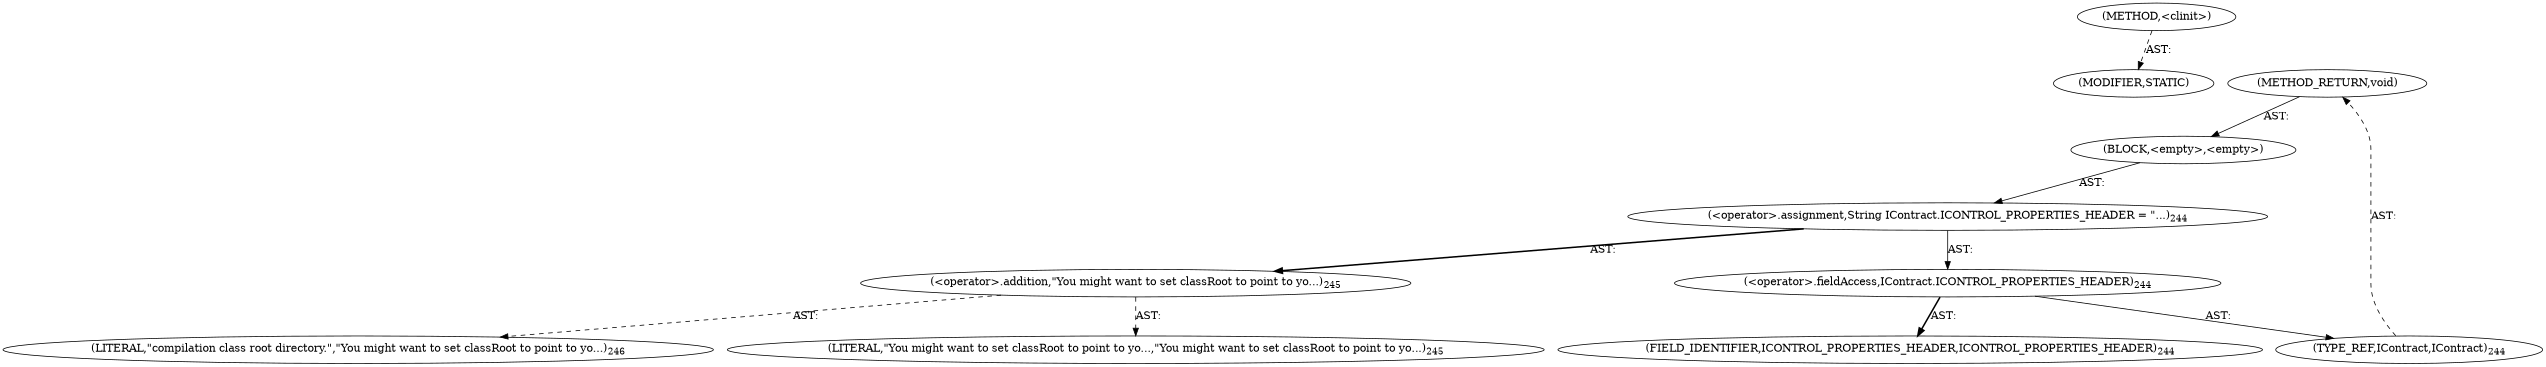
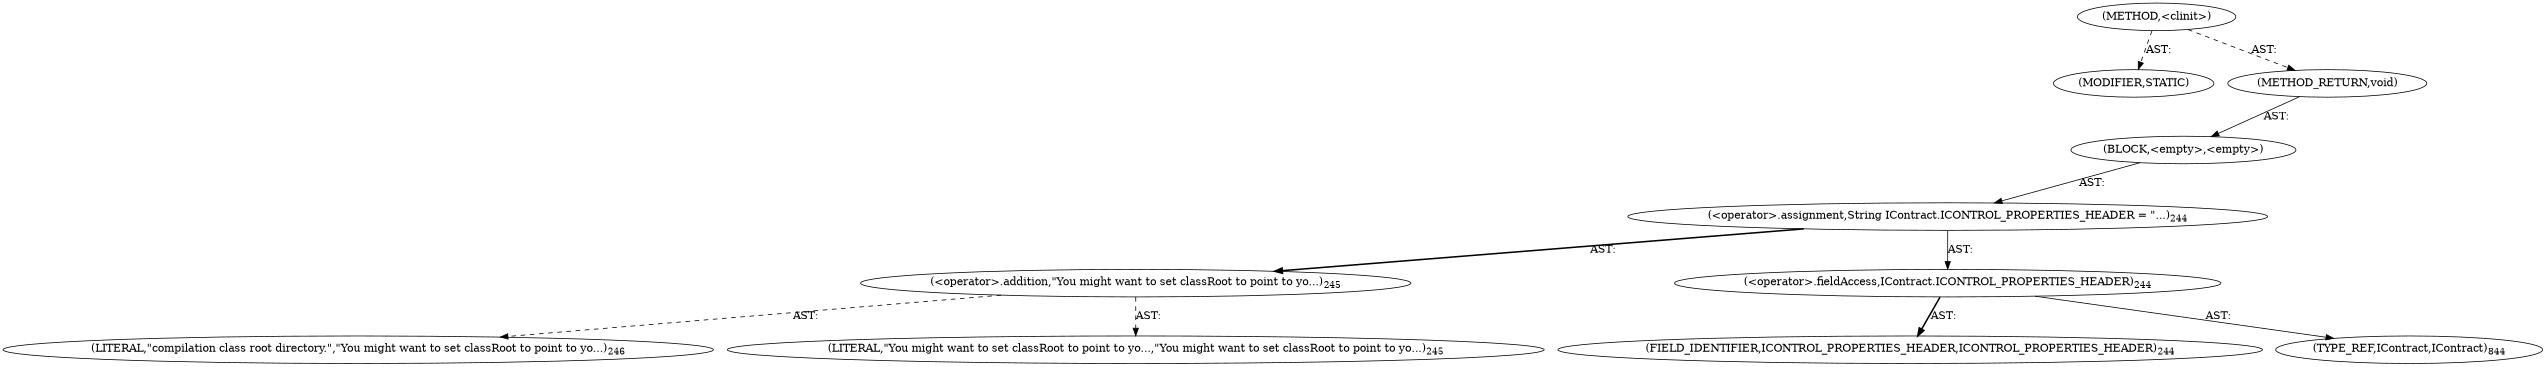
edge "(TYPE_REF,IContract,IContract)" -> "(METHOD_RETURN,void)": now "(METHOD,<clinit>)" -> "(METHOD_RETURN,void)"
node "(TYPE_REF,IContract,IContract)": text "244" -> "844"
